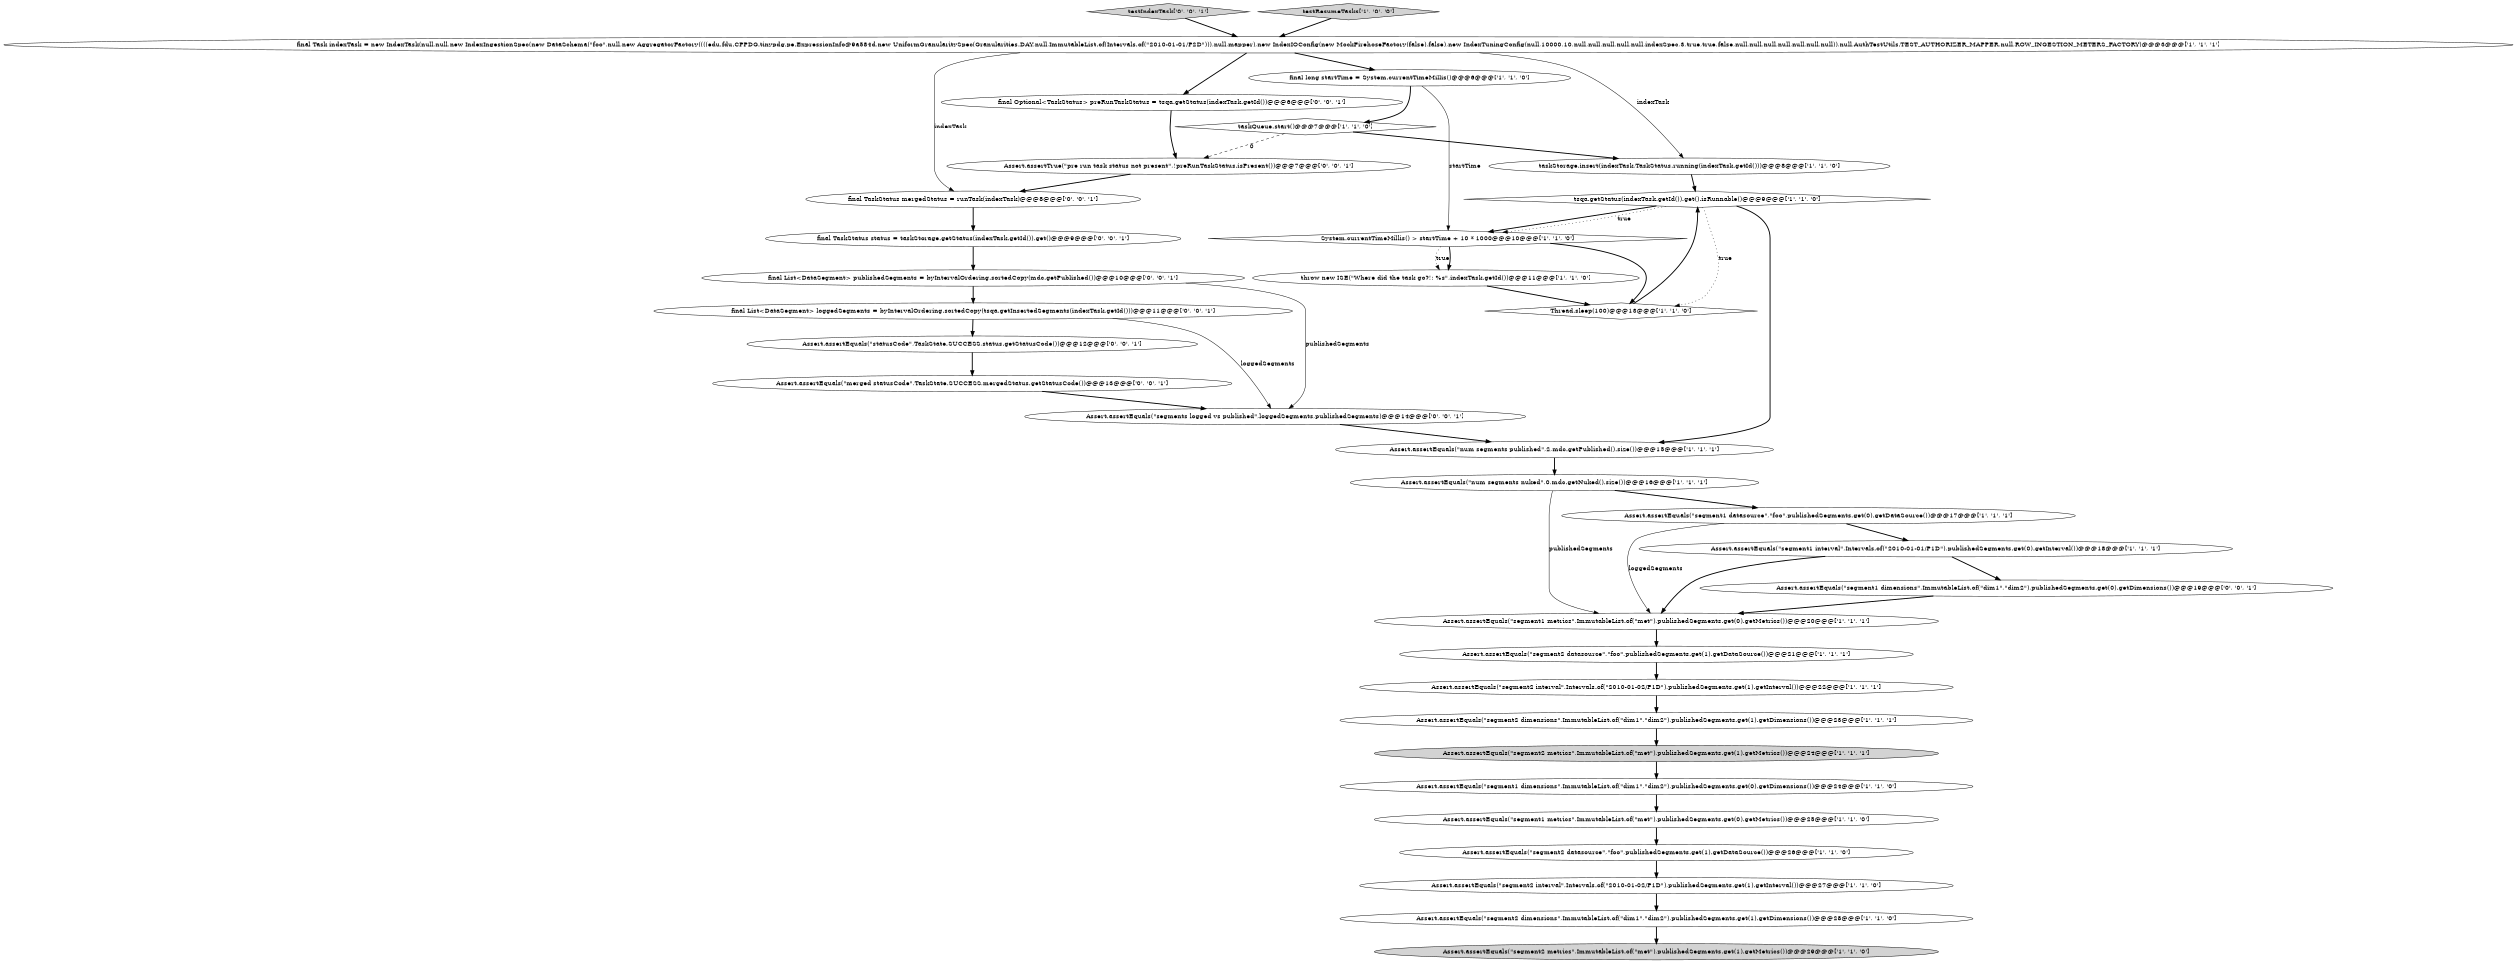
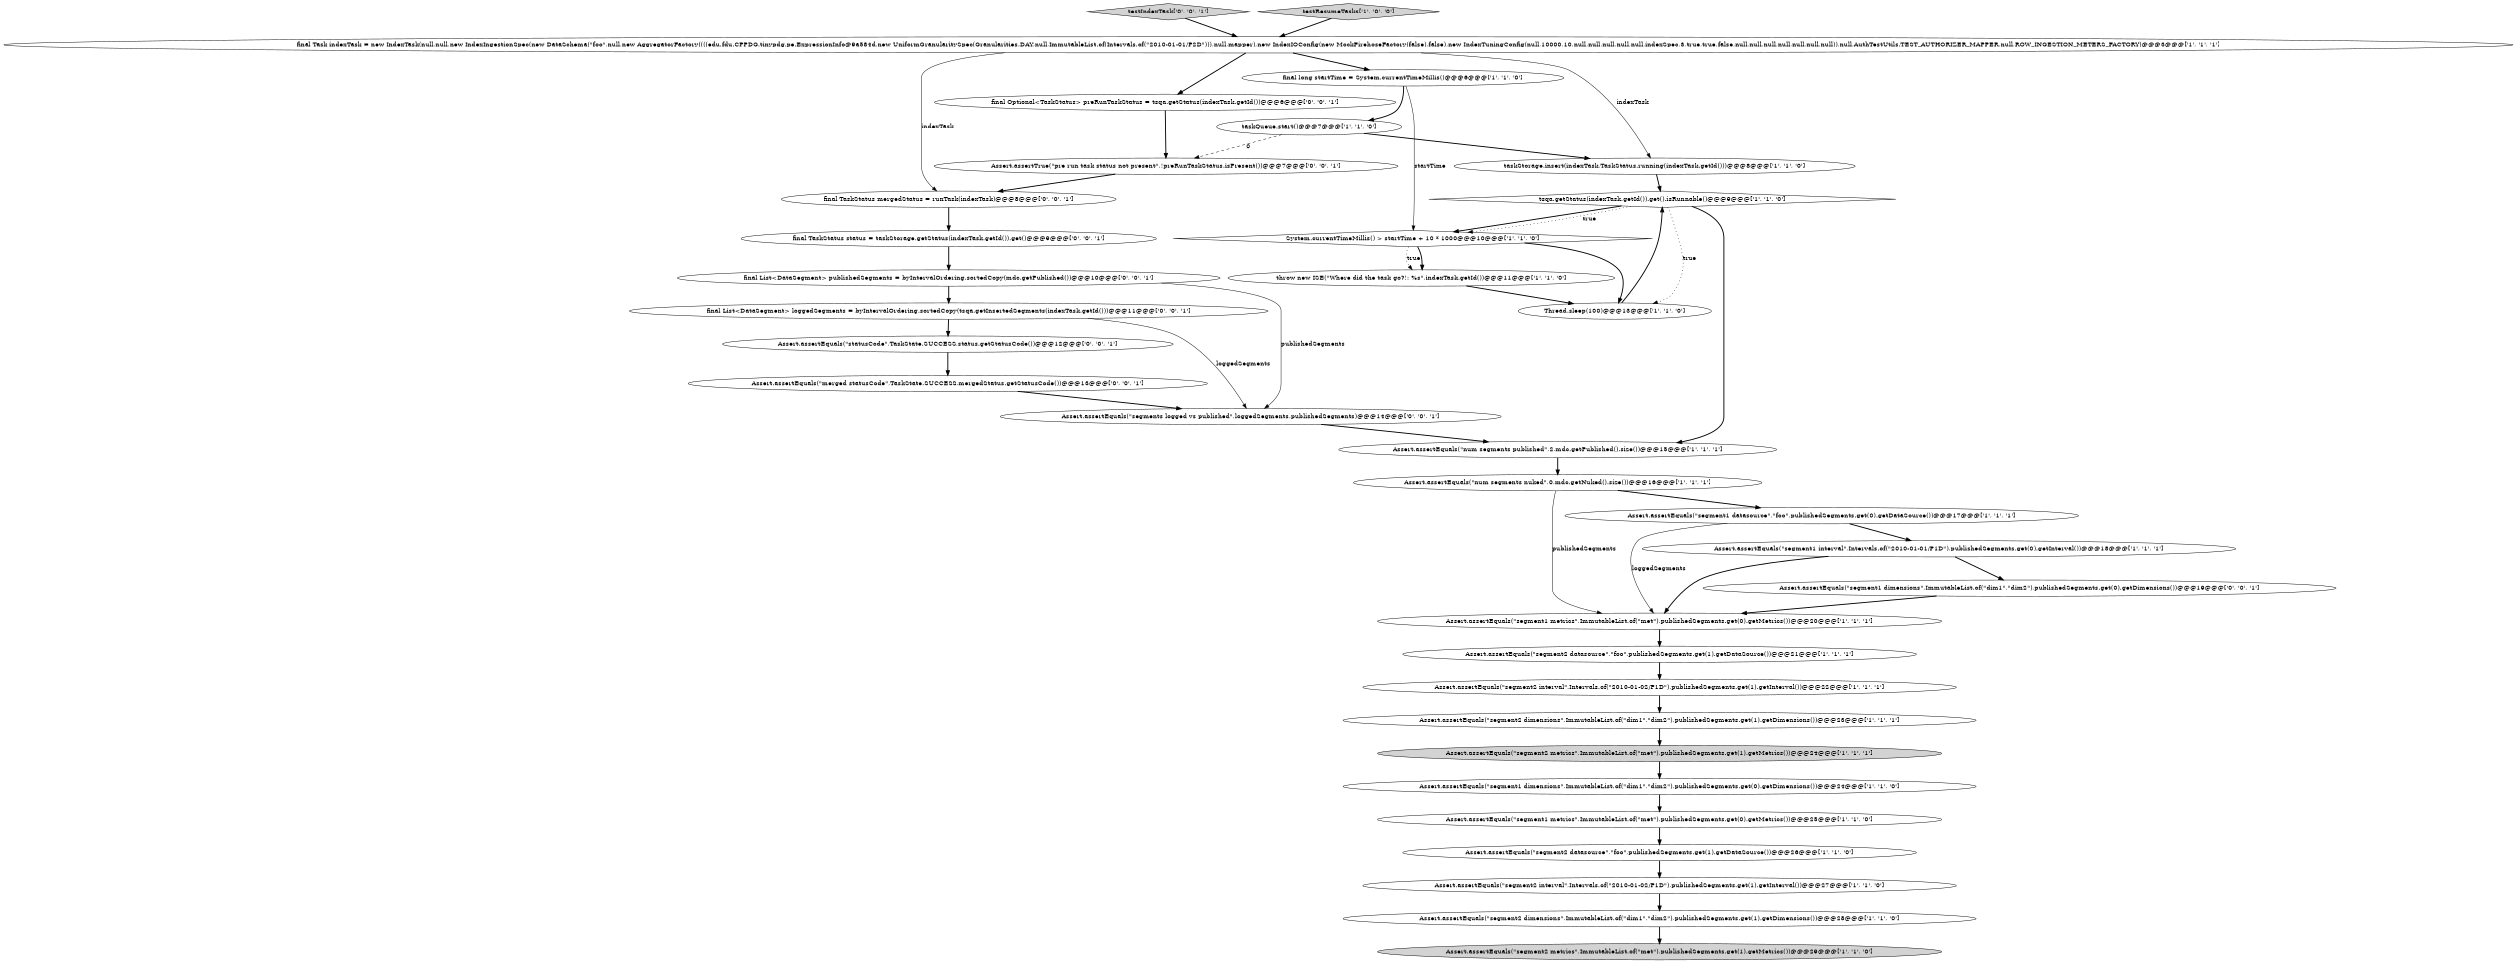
node "taskQueue.start()@@@7@@@['1', '1', '0']": shape diamond -> ellipse
node "Thread.sleep(100)@@@13@@@['1', '1', '0']": shape diamond -> ellipse
